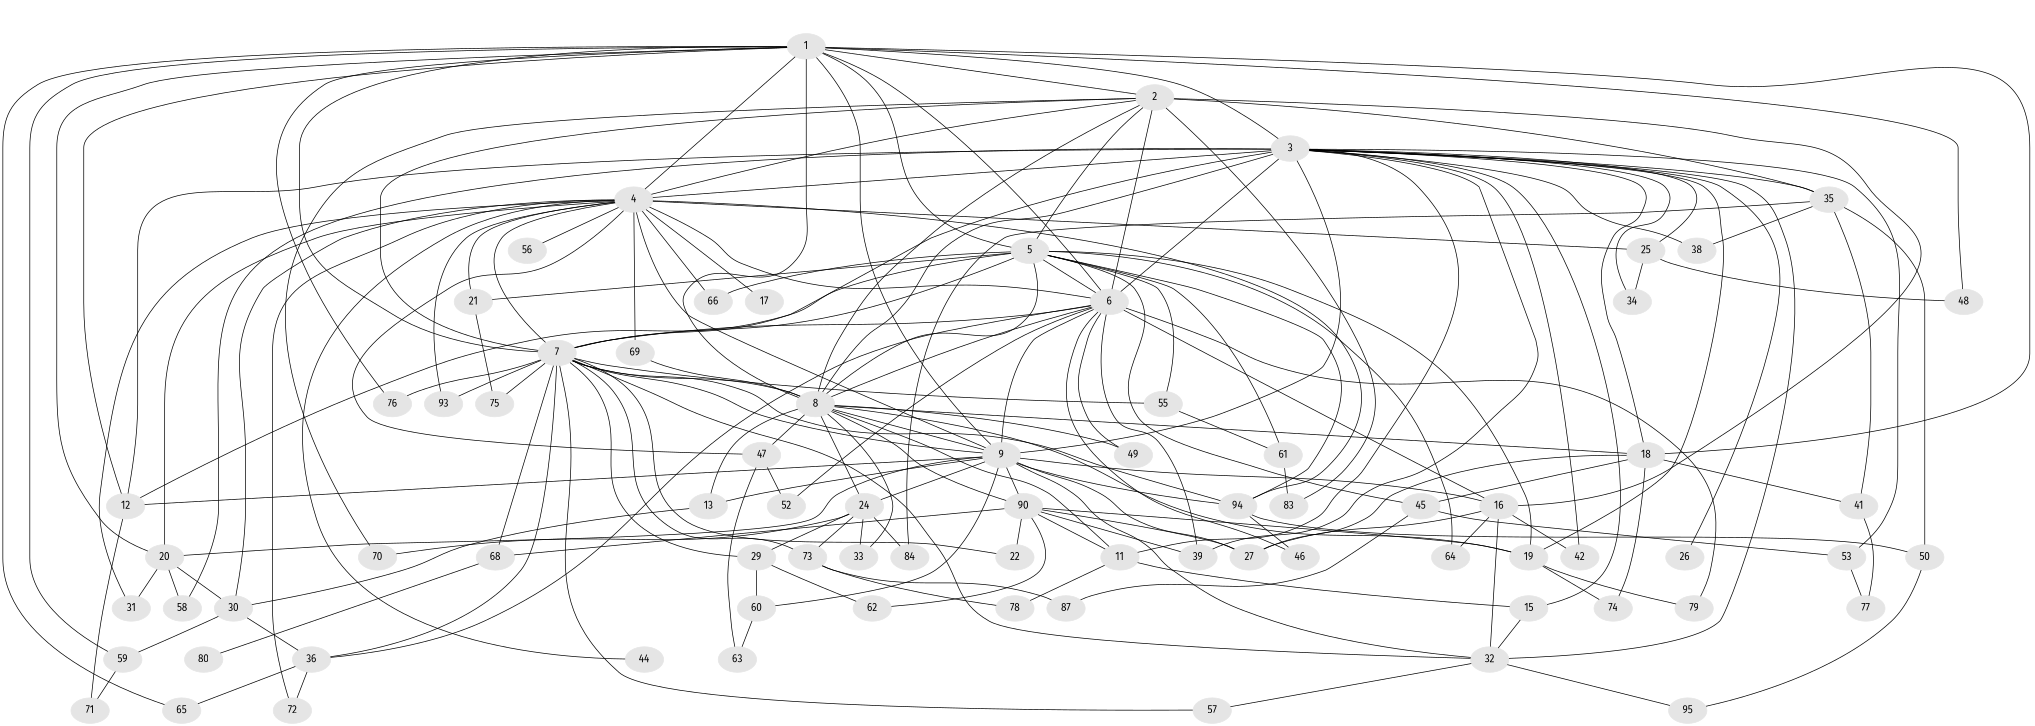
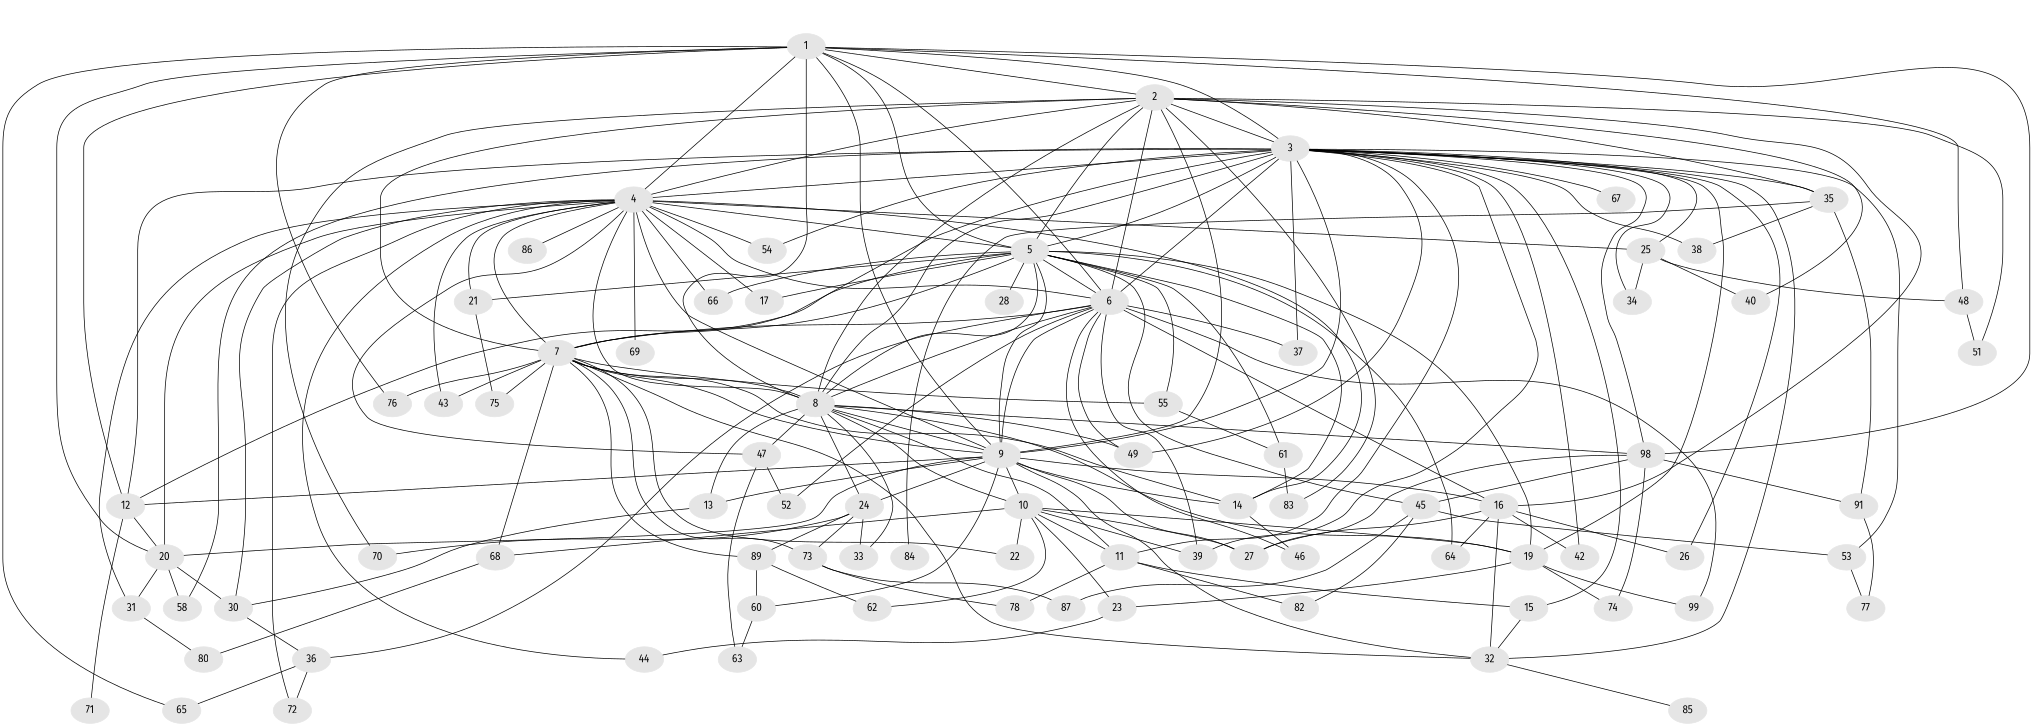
edge "1" -- "7": removed
edge "2" -- "3": added
node "67": added
edge "3" -- "5": added
edge "4" -- "5": added
node "56": label "56" -> "86"
node "54": added
edge "5" -- "17": added
node "28": added
node "40": added
edge "3" -- "49": added
edge "2" -- "9": added
edge "5" -- "9": added
node "37": added
node "51": added
edge "69" -- "8": now "4" -- "8"
node "93": label "93" -> "43"
node "18": label "18" -> "98"
node "90": label "90" -> "10"
node "94": label "94" -> "14"
node "41": label "41" -> "91"
edge "16" -- "26": added
edge "12" -- "20": added
edge "24" -- "84": removed
node "29": label "29" -> "89"
node "50": removed
edge "7" -- "36": removed
node "23": added
node "82": added
node "79": label "79" -> "99"
edge "31" -- "80": added
node "59": removed
node "57": removed
node "95": label "95" -> "85"
